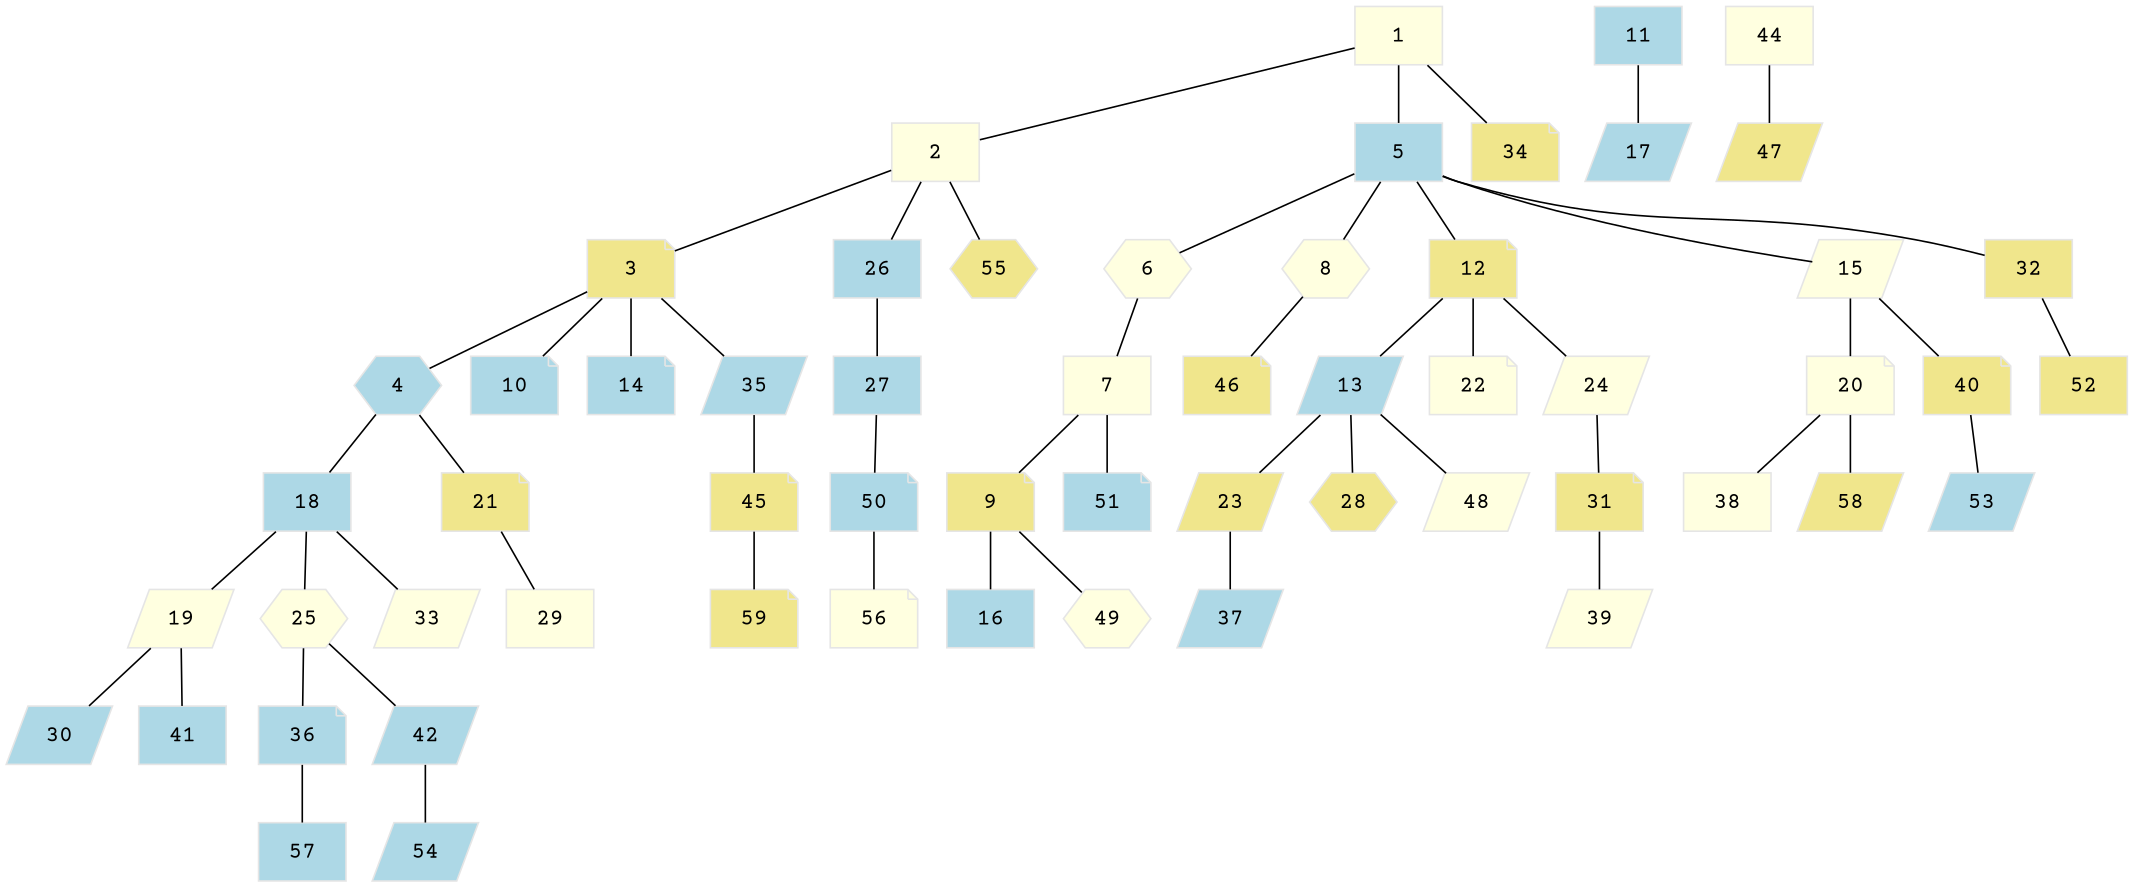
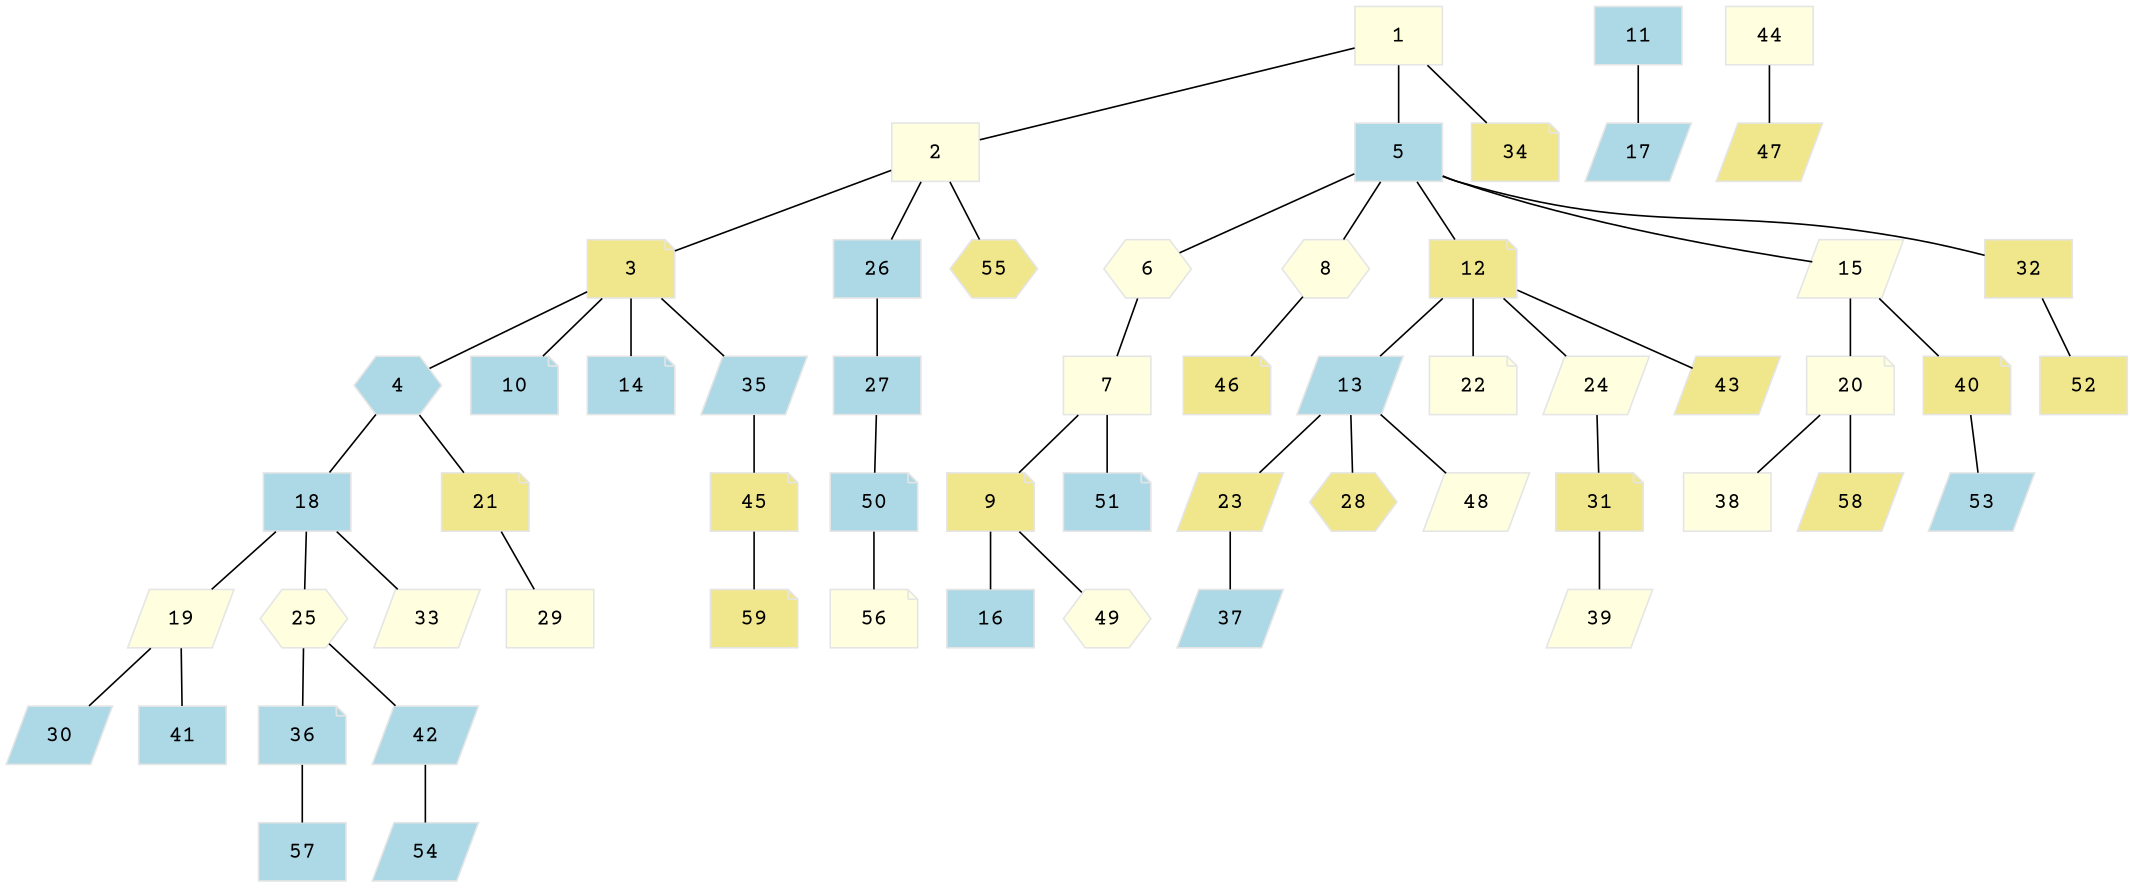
node "43": added
